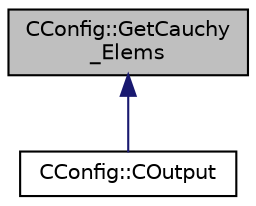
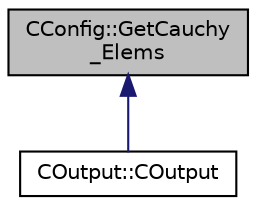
node "CConfig::COutput": label "CConfig::COutput" -> "COutput::COutput"
